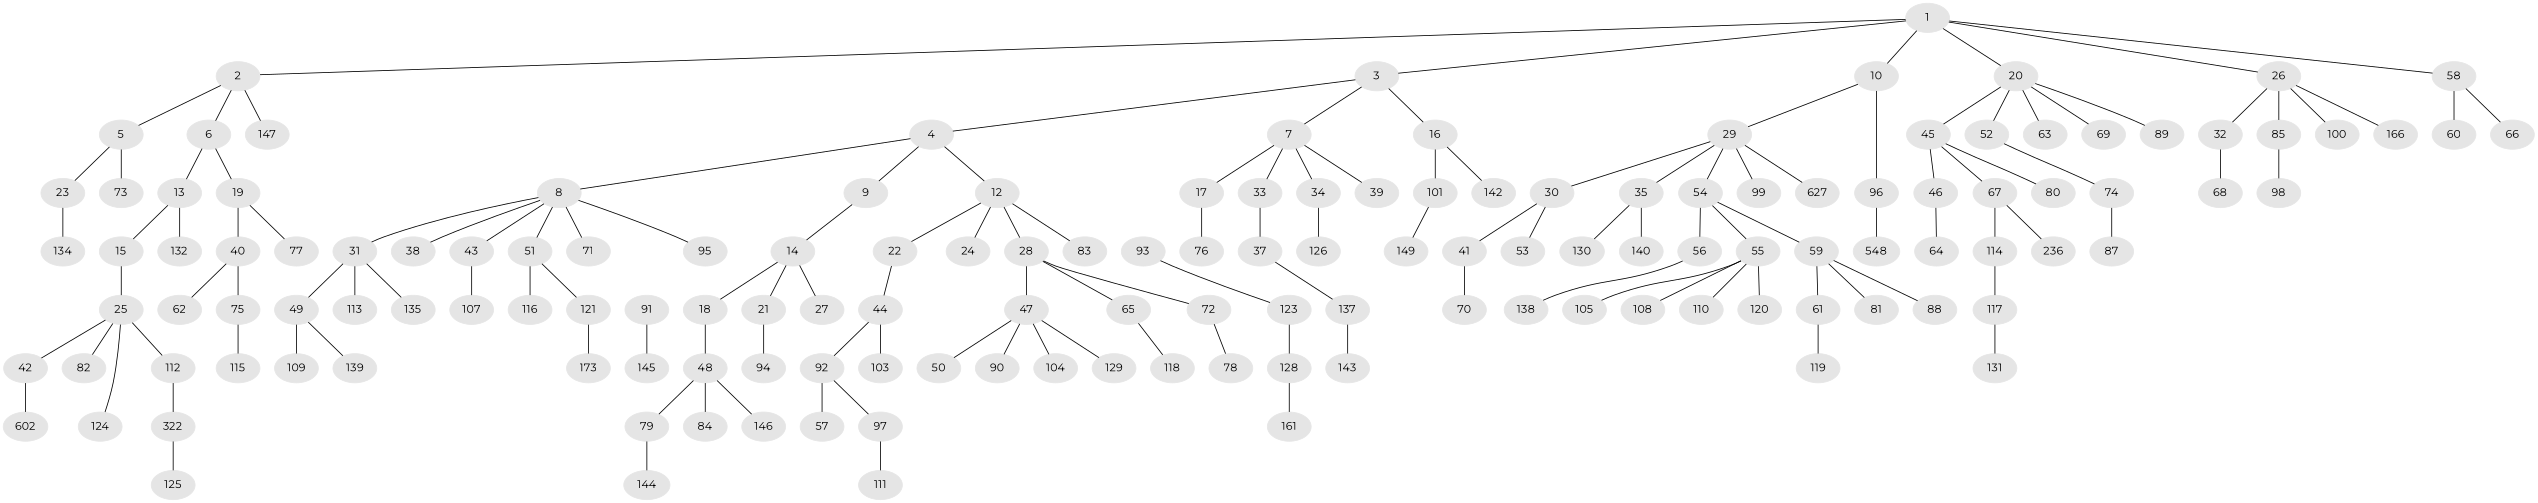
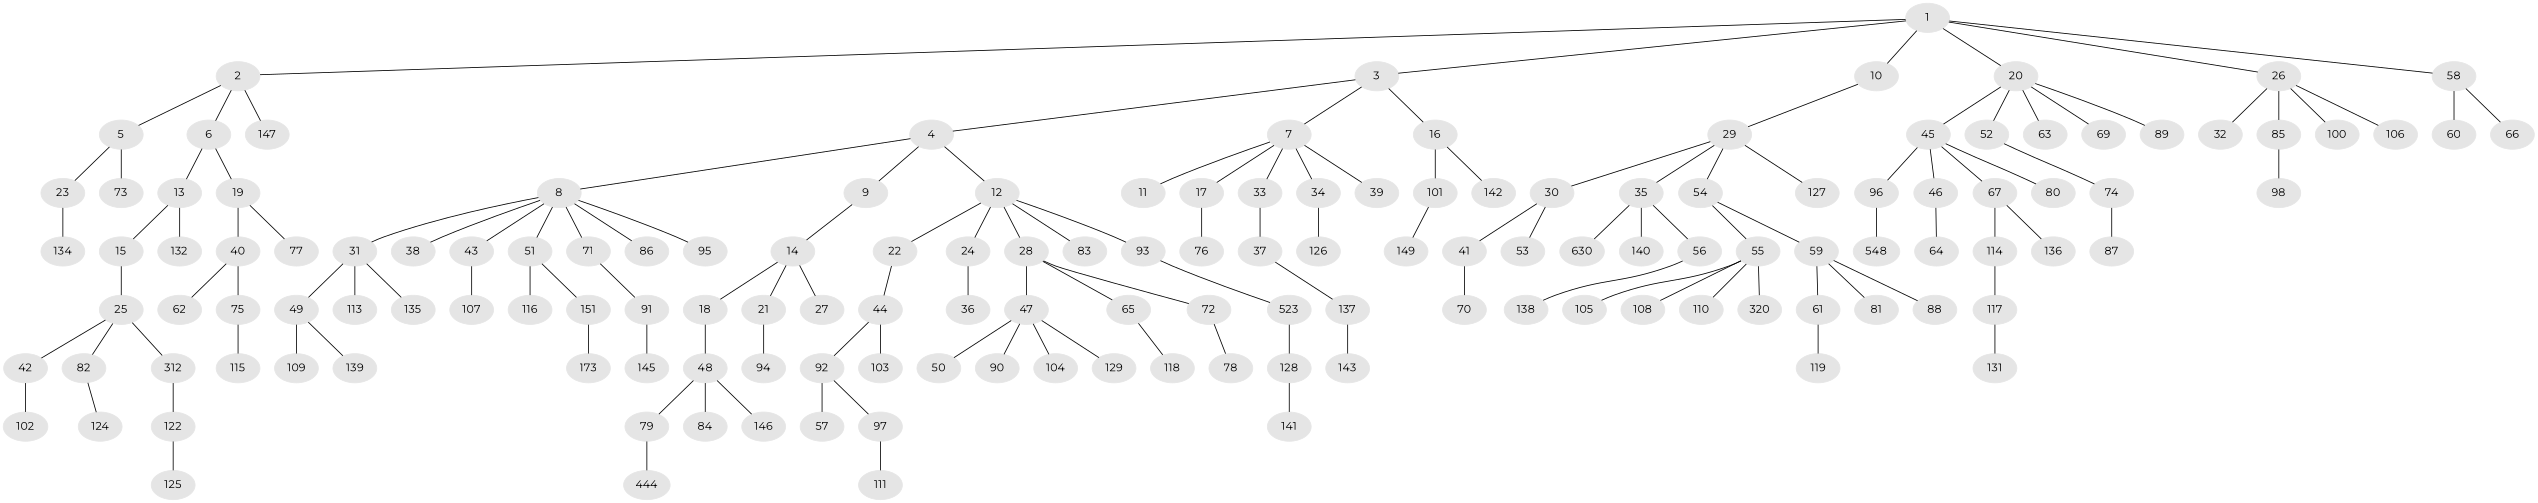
edge "10" -- "96": now "45" -- "96"
node "166": label "166" -> "106"
node "11": added
node "99": removed
node "627": label "627" -> "127"
node "68": removed
edge "12" -- "93": added
edge "54" -- "56": now "35" -- "56"
node "86": added
node "130": label "130" -> "630"
node "236": label "236" -> "136"
edge "71" -- "91": added
node "121": label "121" -> "151"
node "36": added
node "123": label "123" -> "523"
node "120": label "120" -> "320"
node "112": label "112" -> "312"
edge "25" -- "124": now "82" -- "124"
node "602": label "602" -> "102"
node "322": label "322" -> "122"
node "161": label "161" -> "141"
node "144": label "144" -> "444"
